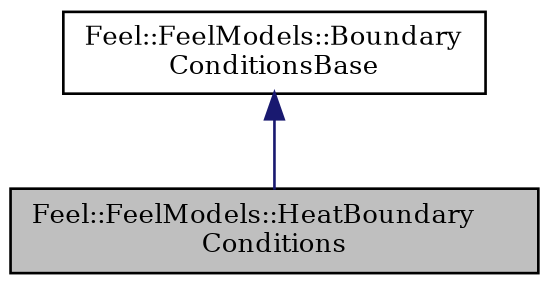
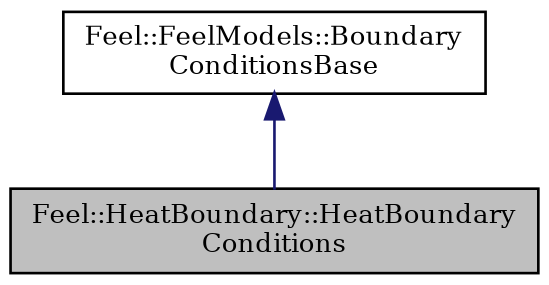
node "Feel::FeelModels::HeatBoundary Conditions": label "Feel::FeelModels::HeatBoundary Conditions" -> "Feel::HeatBoundary::HeatBoundary Conditions"
